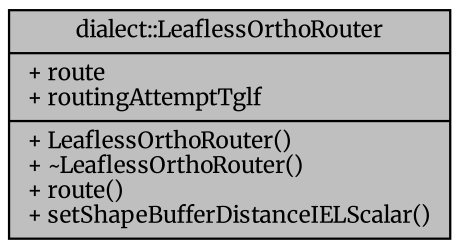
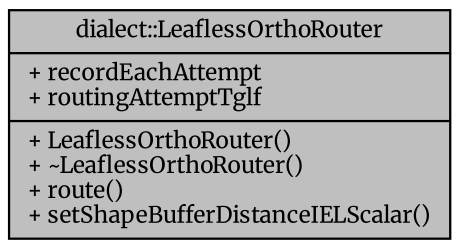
node "dialect::LeaflessOrthoRouter": text "+ route" -> "+ recordEachAttempt"
